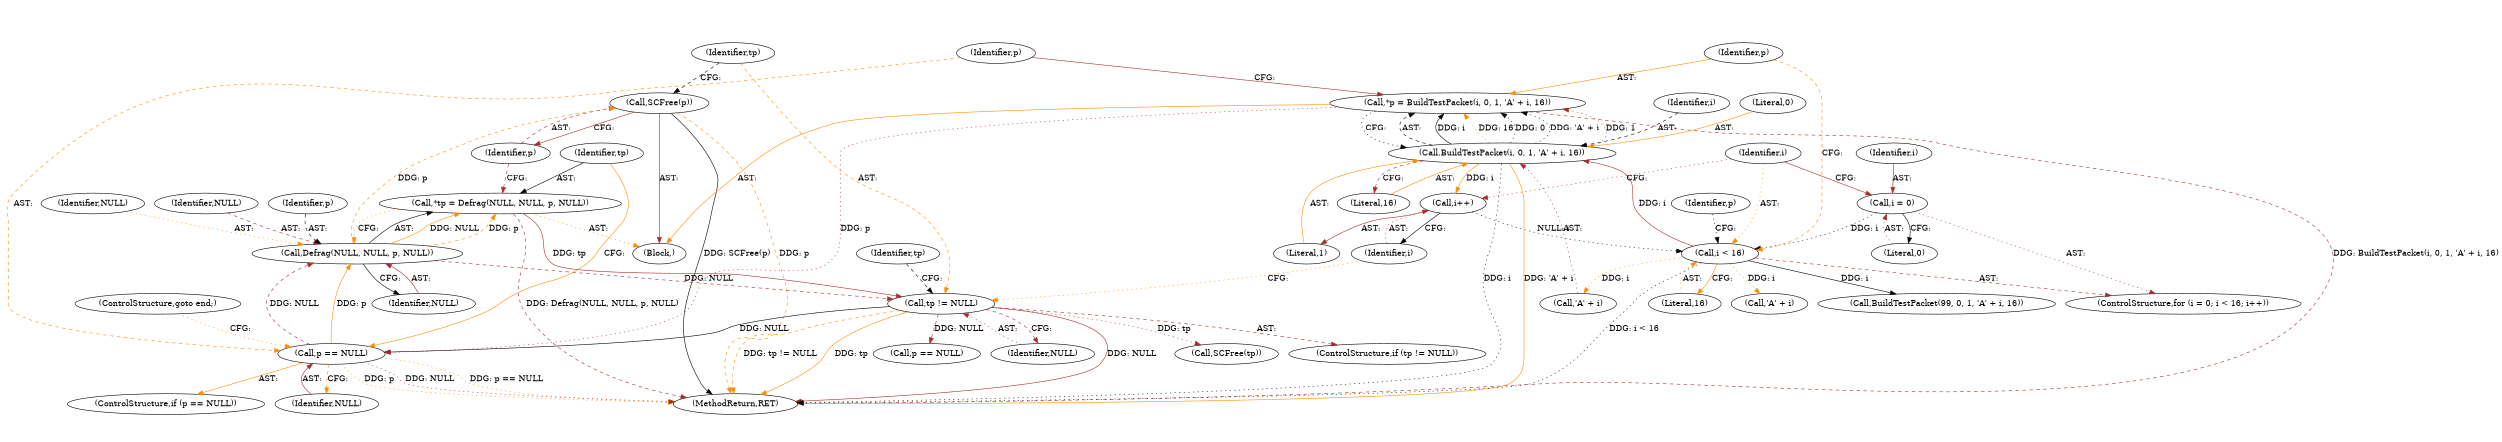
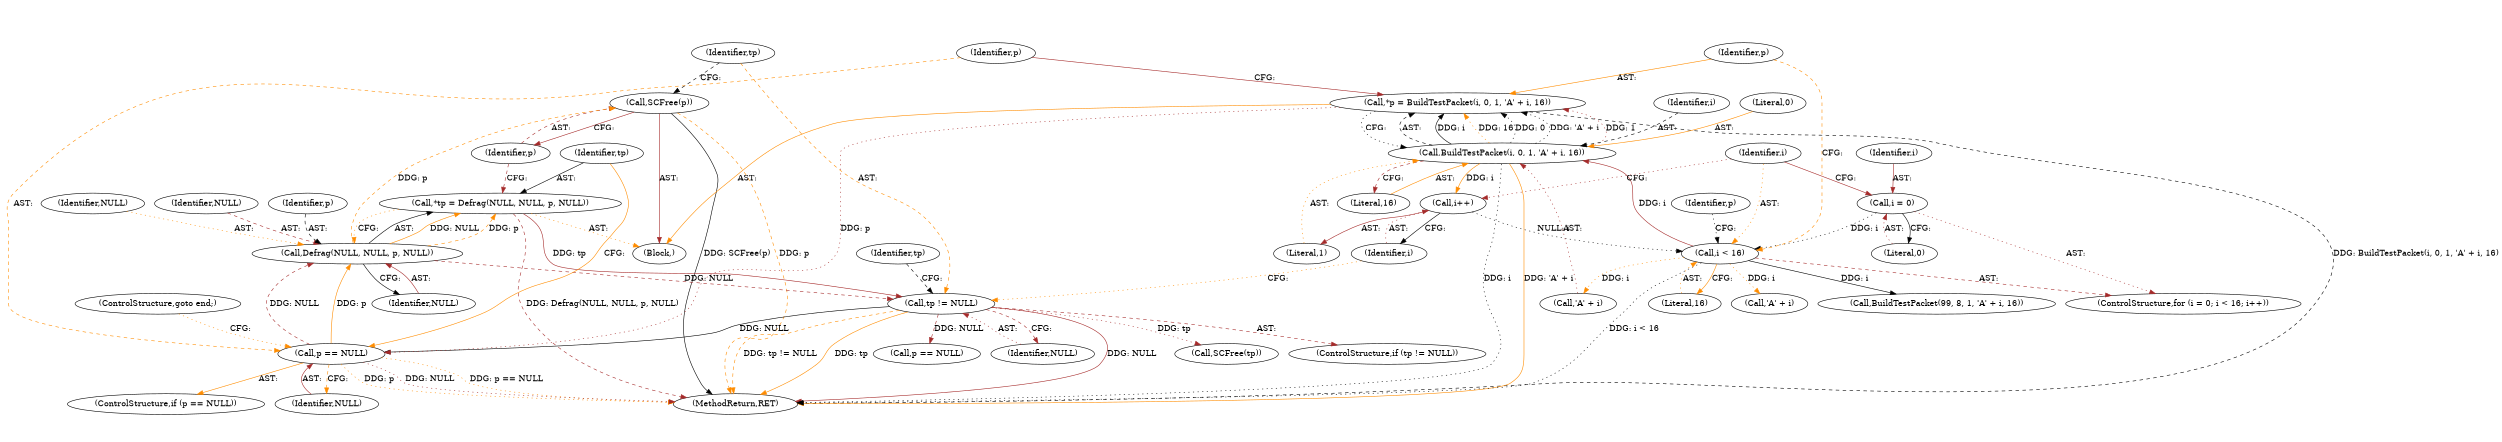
edge "(Literal,1)" -> "(Call,BuildTestPacket(i, 0, 1, 'A' + i, 16))": style solid -> dotted
node "(Call,BuildTestPacket(99, 0, 1, 'A' + i, 16))": label "(Call,BuildTestPacket(99, 0, 1, 'A' + i, 16))" -> "(Call,BuildTestPacket(99, 8, 1, 'A' + i, 16))"
edge "(Call,*p = BuildTestPacket(i, 0, 1, 'A' + i, 16))" -> "(MethodReturn,RET)": color brown -> black
